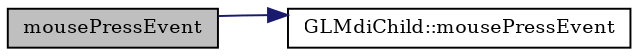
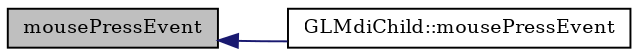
edge "mousePressEvent" -> "GLMdiChild::mousePressEvent": reversed
